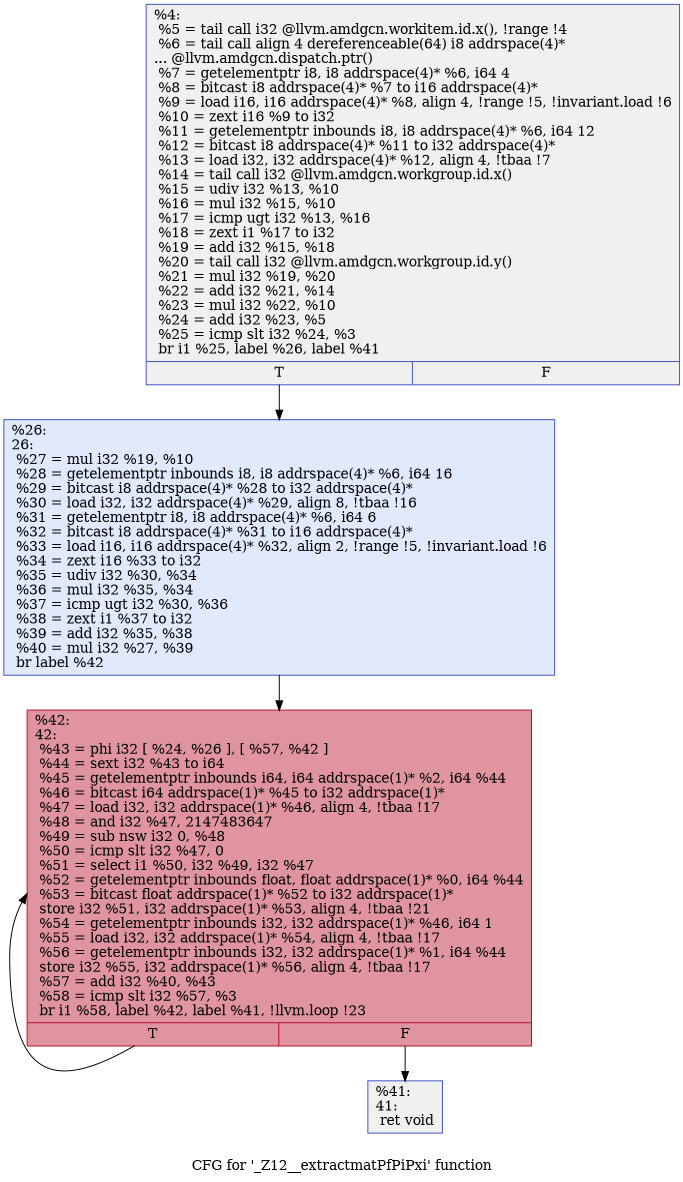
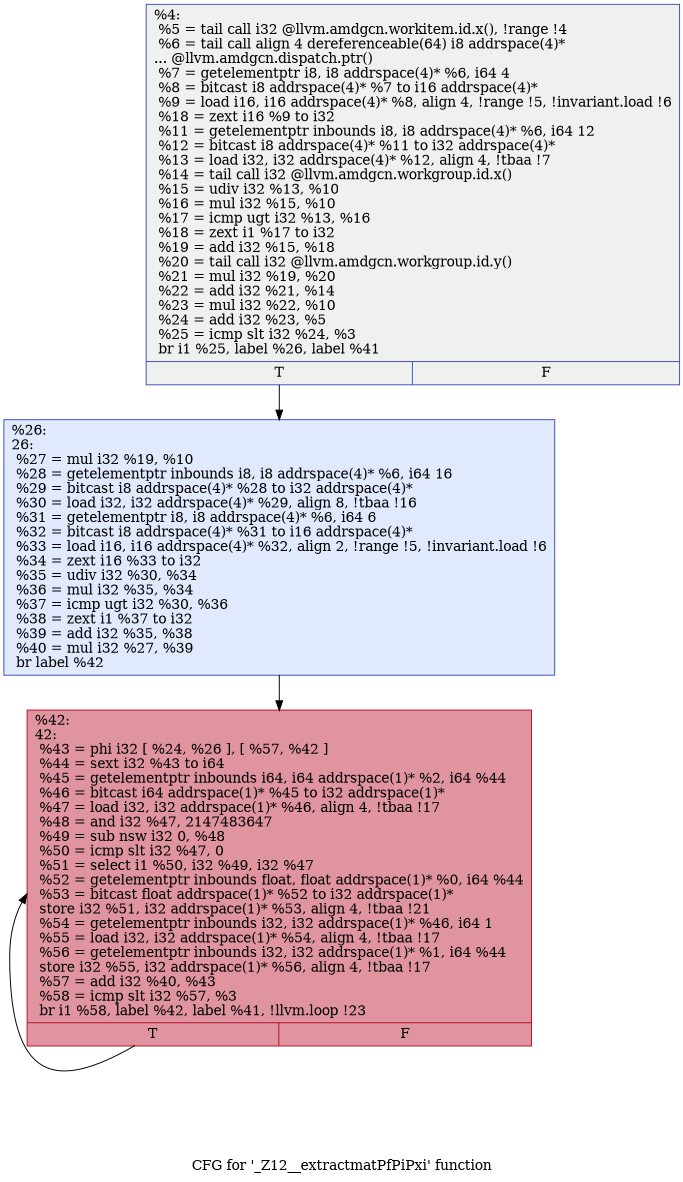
node "%4:": text "%10 = zext i16 %9 to i32" -> "%18 = zext i16 %9 to i32"
node "%41:": removed
